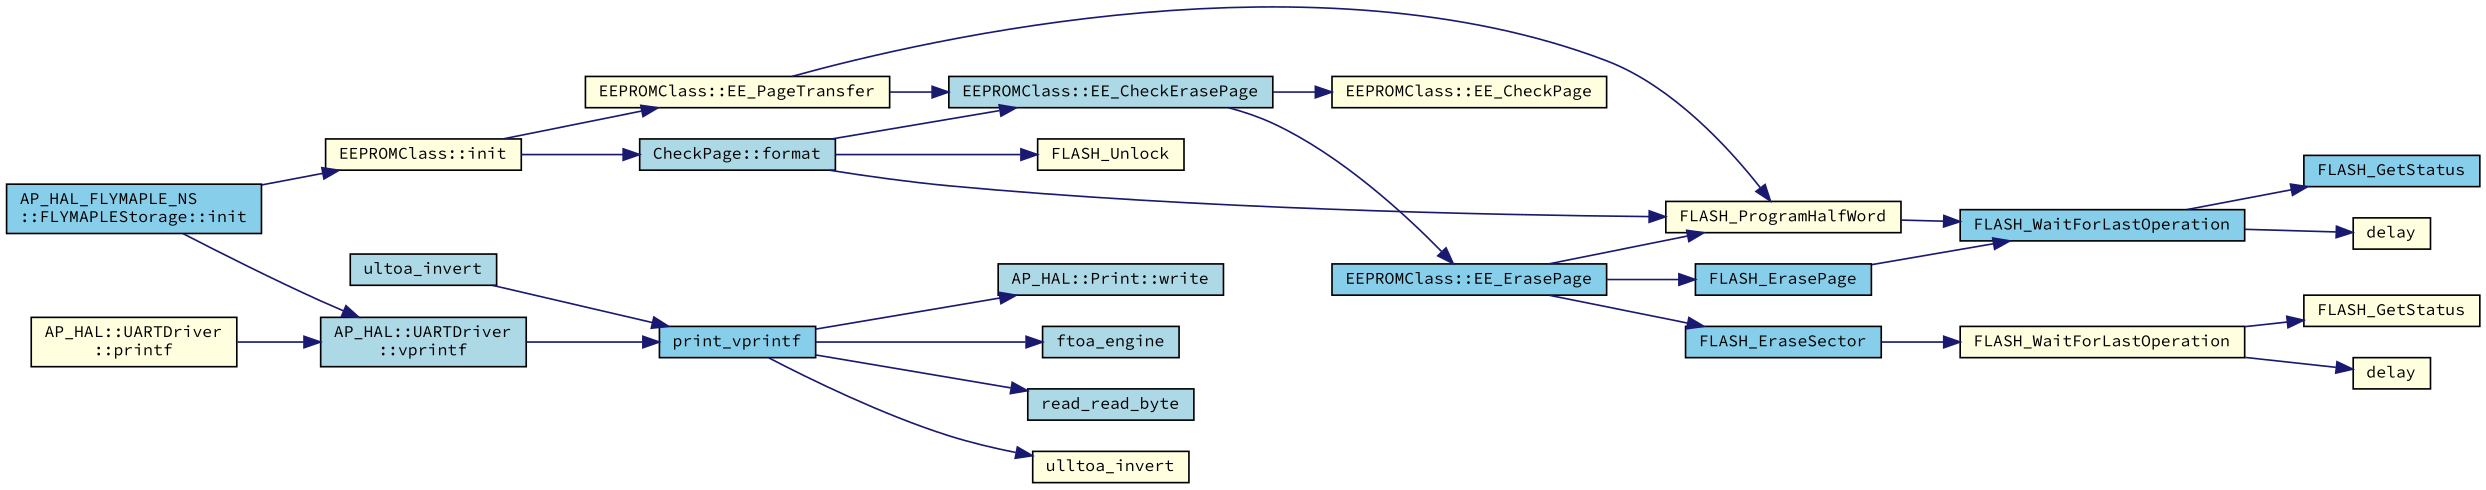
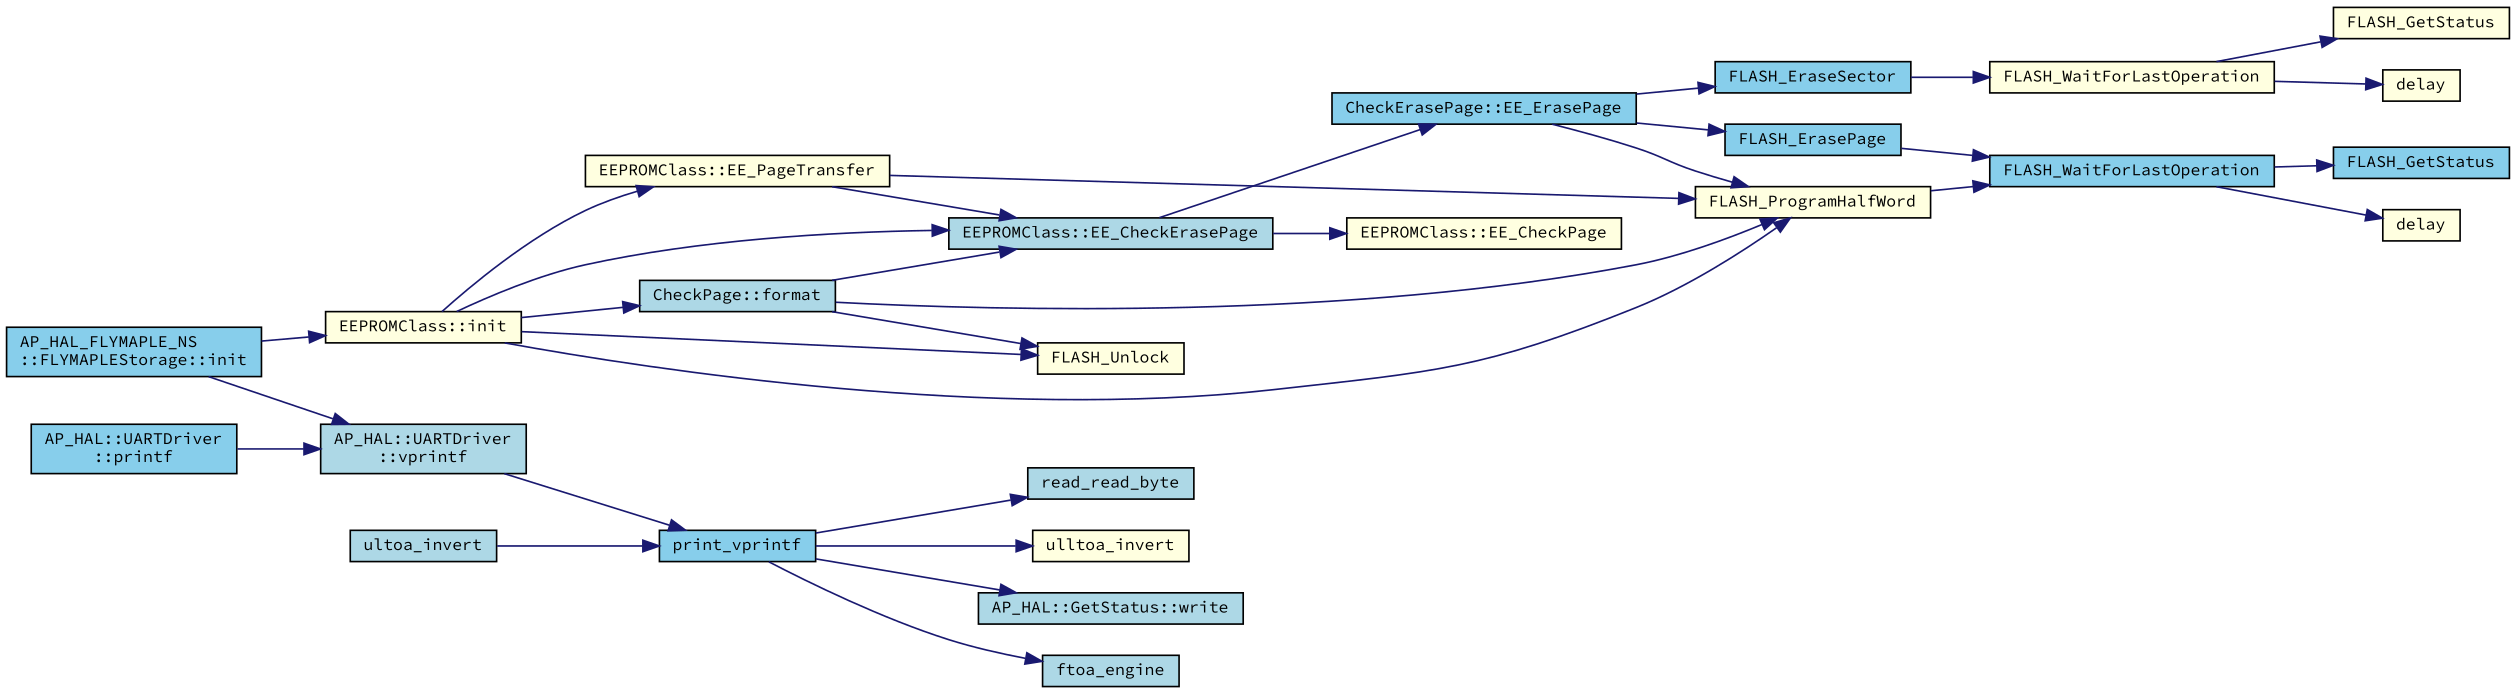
edge "EEPROMClass::init" -> "EEPROMClass::EE_CheckErasePage": added
node "AP_HAL::Print::write": label "AP_HAL::Print::write" -> "AP_HAL::GetStatus::write"
node "EEPROMClass::EE_ErasePage": label "EEPROMClass::EE_ErasePage" -> "CheckErasePage::EE_ErasePage"
node "AP_HAL::UARTDriver ::printf": fillcolor lightyellow -> skyblue
edge "EEPROMClass::init" -> "FLASH_Unlock": added
edge "EEPROMClass::init" -> "FLASH_ProgramHalfWord": added
